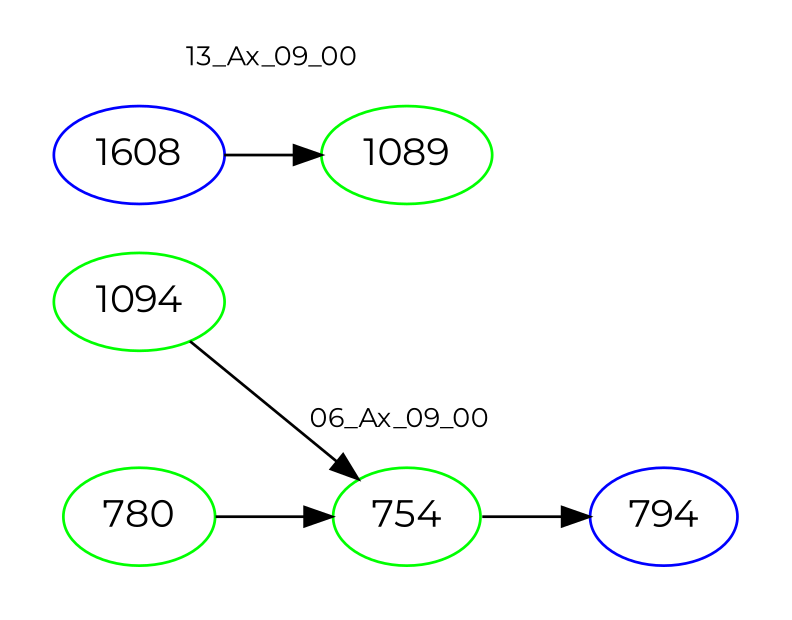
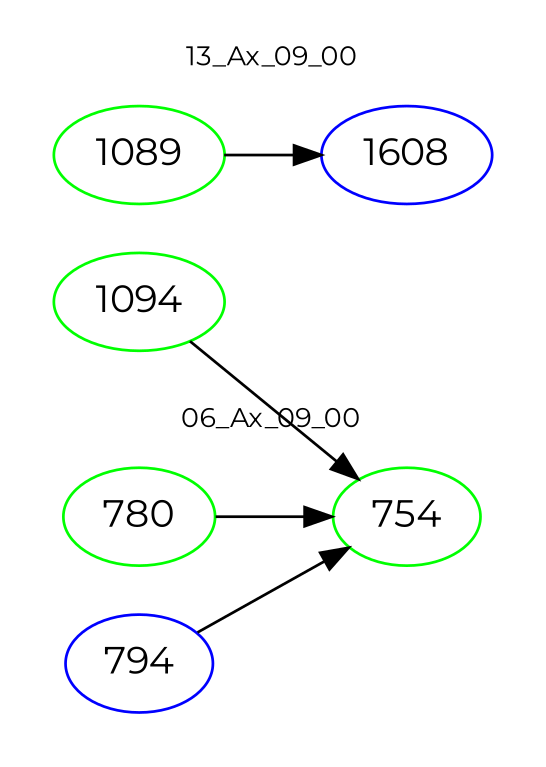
edge "1608" -> "1089": reversed
edge "754" -> "794": reversed
